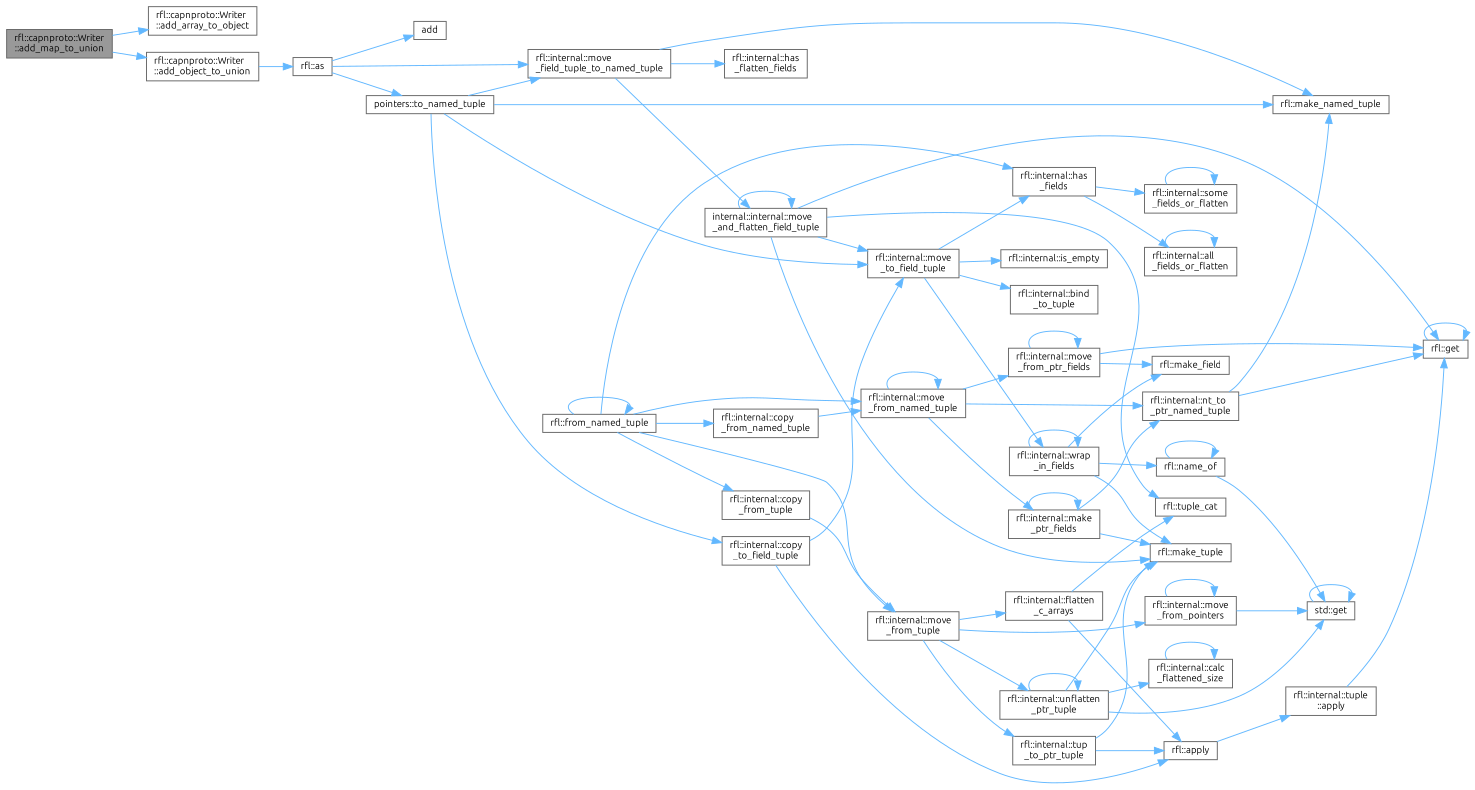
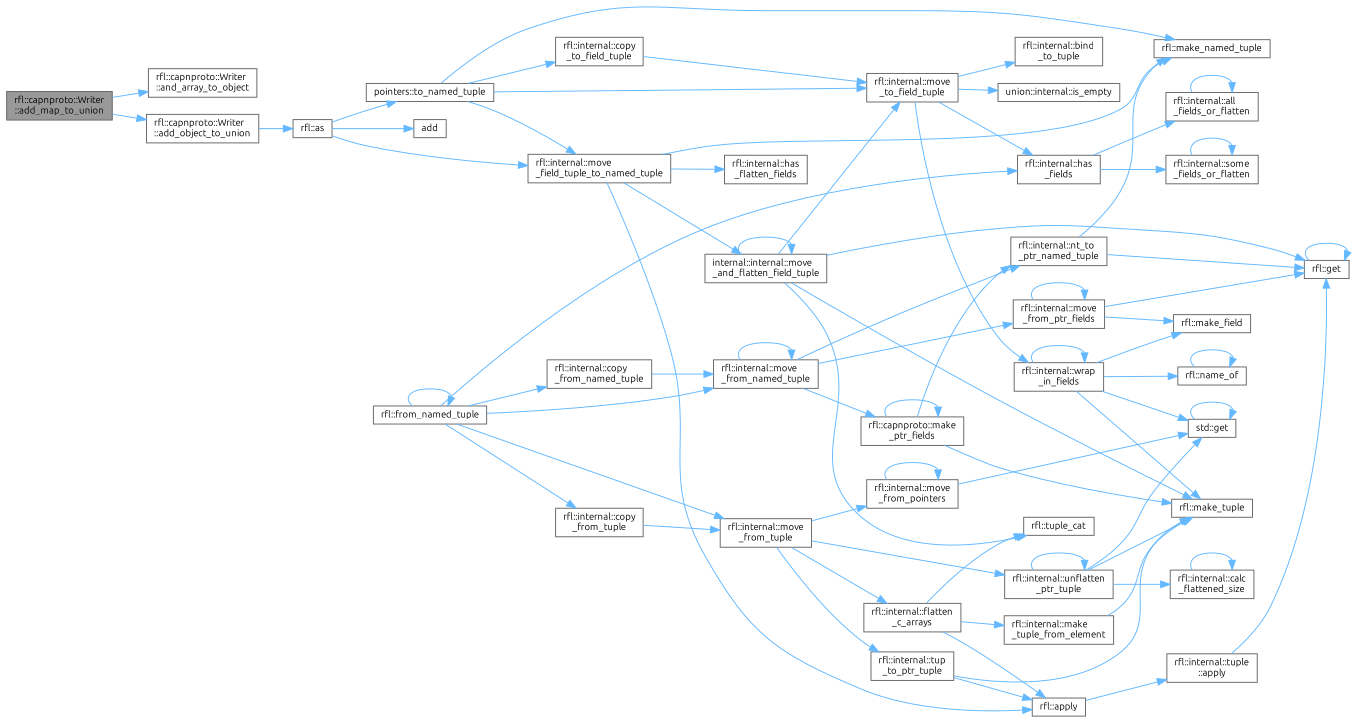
node "rfl::capnproto::Writer ::add_array_to_object": label "rfl::capnproto::Writer ::add_array_to_object" -> "rfl::capnproto::Writer ::and_array_to_object"
node "rfl::internal::is_empty": label "rfl::internal::is_empty" -> "union::internal::is_empty"
node "rfl::internal::make _ptr_fields": label "rfl::internal::make _ptr_fields" -> "rfl::capnproto::make _ptr_fields"
edge "rfl::name_of" -> "std::get": now "rfl::internal::wrap _in_fields" -> "std::get"
node "rfl::internal::make _tuple_from_element": added
edge "rfl::internal::copy _to_field_tuple" -> "rfl::apply": now "rfl::internal::move _field_tuple_to_named_tuple" -> "rfl::apply"
